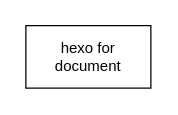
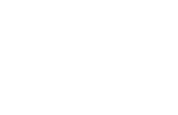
node "hexo for document": removed
